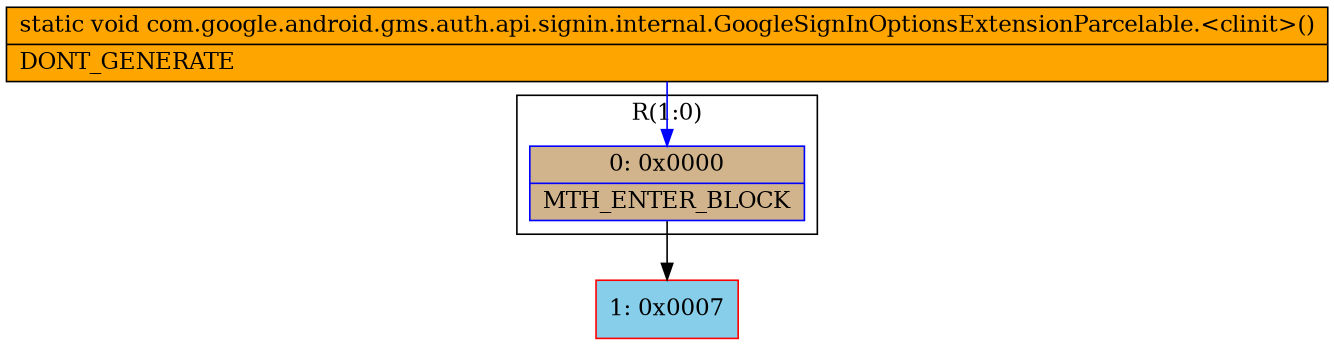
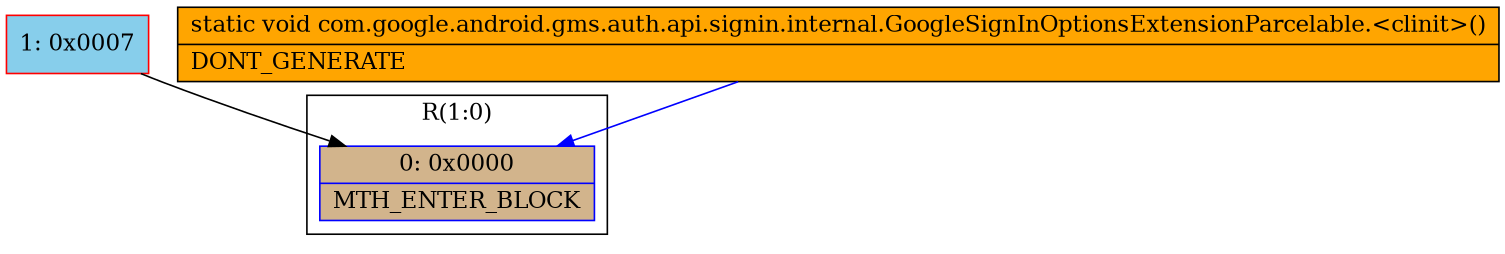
edge "0: 0x0000" -> "1: 0x0007": reversed
